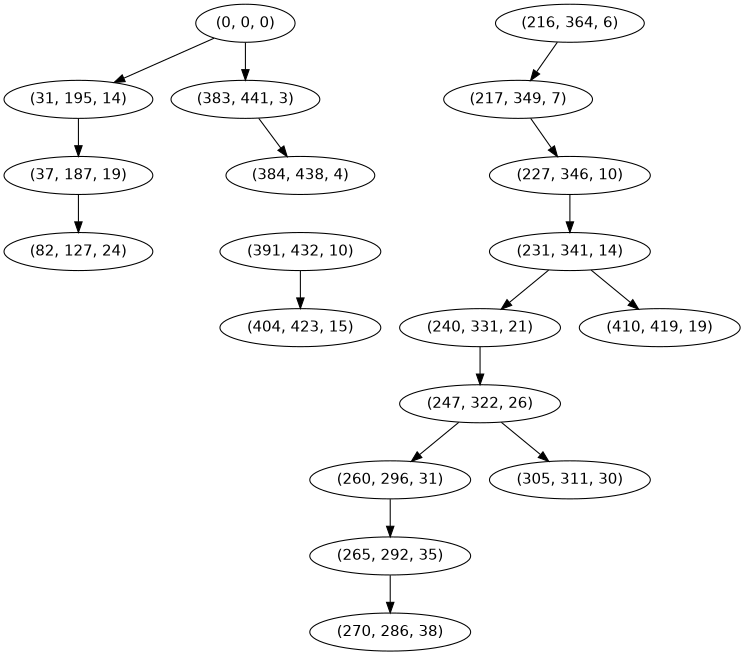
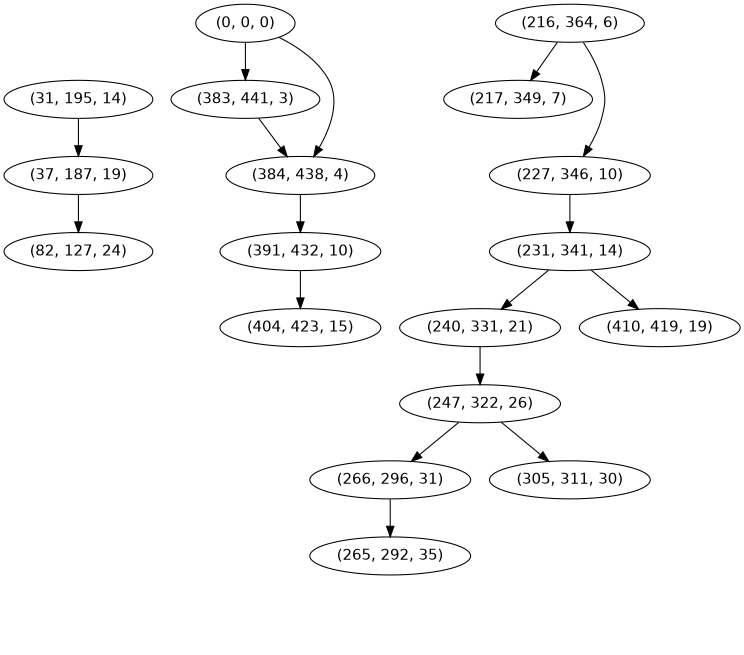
edge "(0, 0, 0)" -> "(31, 195, 14)": now "(0, 0, 0)" -> "(384, 438, 4)"
edge "(217, 349, 7)" -> "(227, 346, 10)": now "(216, 364, 6)" -> "(227, 346, 10)"
edge "(384, 438, 4)" -> "(391, 432, 10)": added
node "(260, 296, 31)": label "(260, 296, 31)" -> "(266, 296, 31)"
node "(270, 286, 38)": removed
